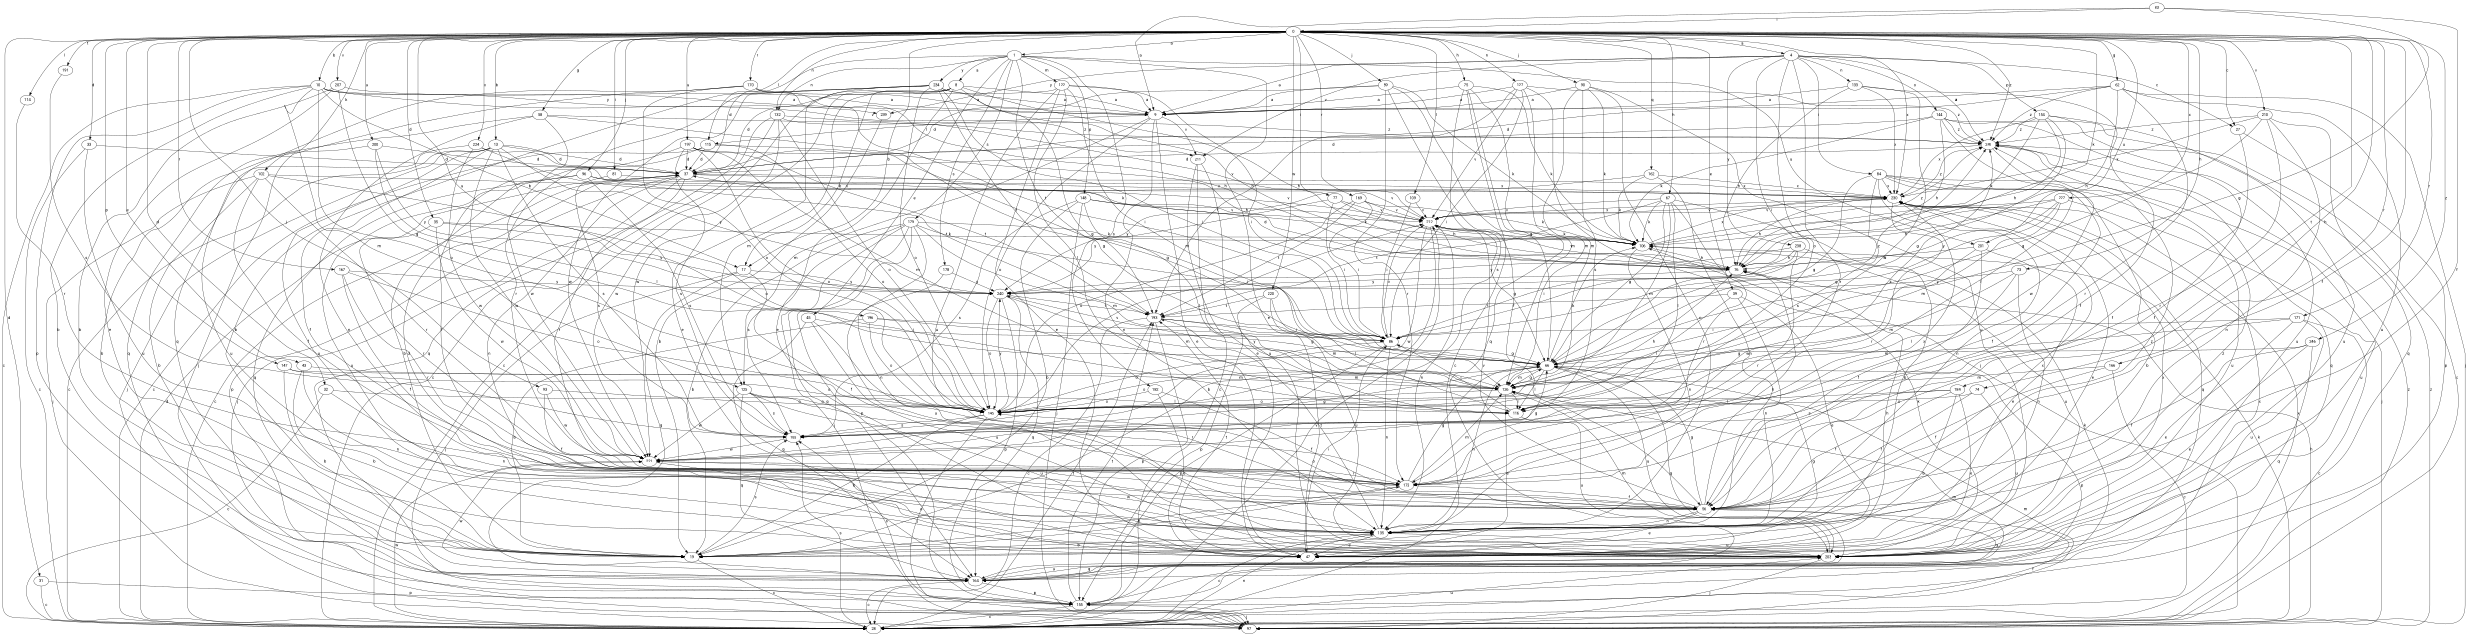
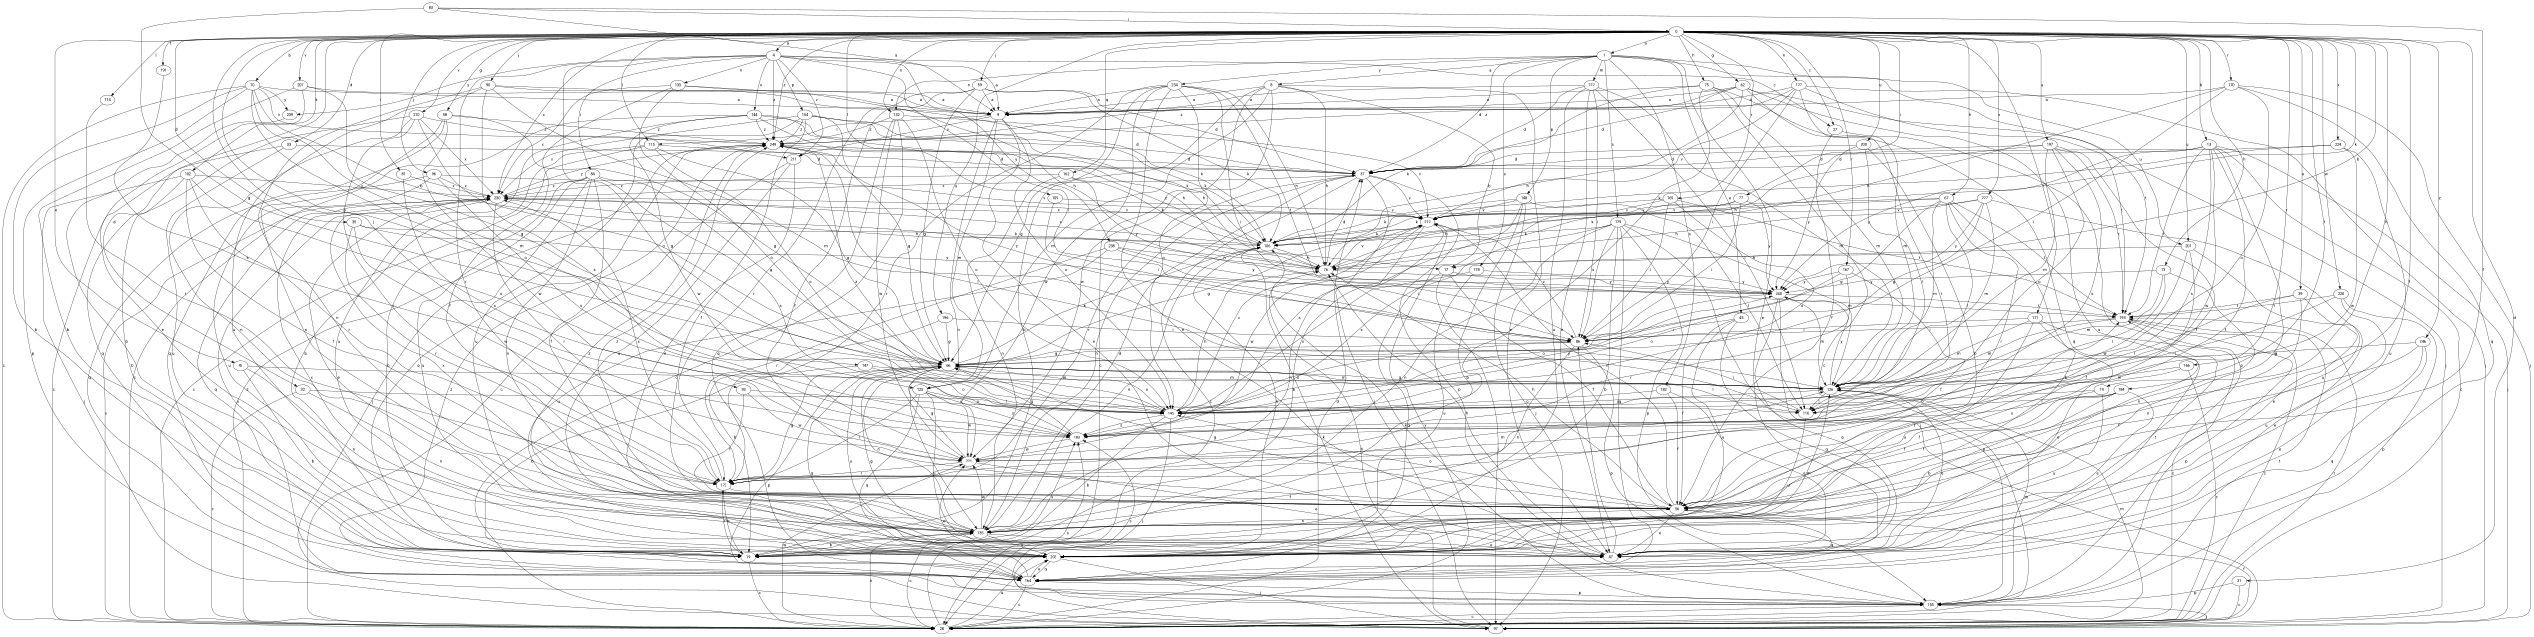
edge "196" -> "145": now "178" -> "145"
